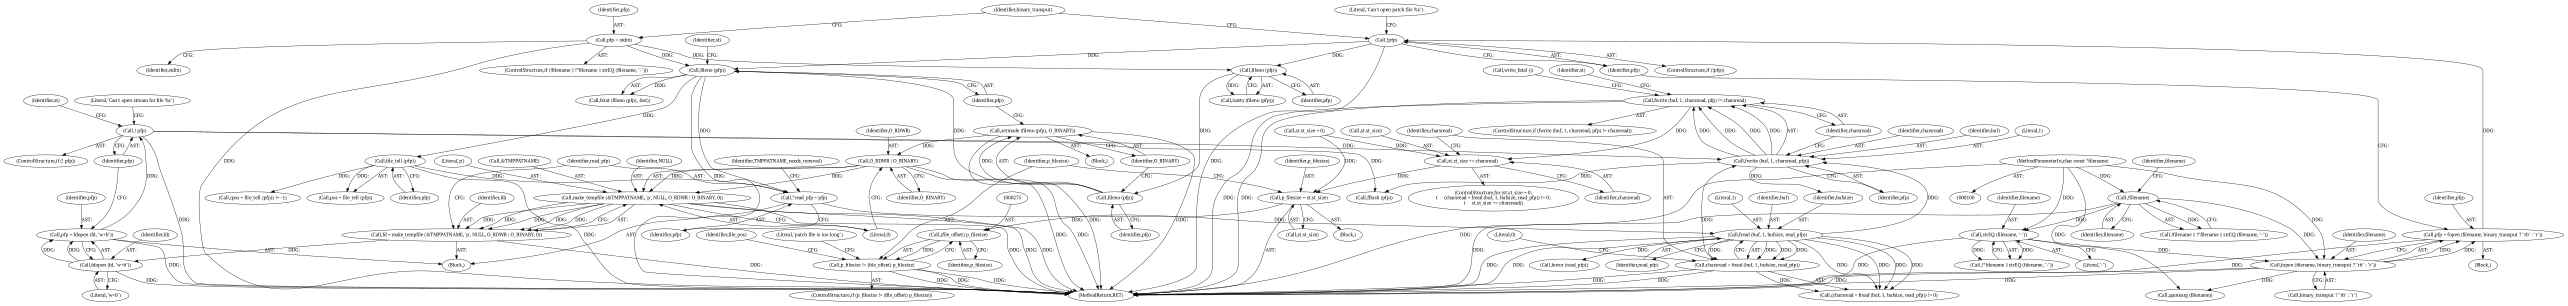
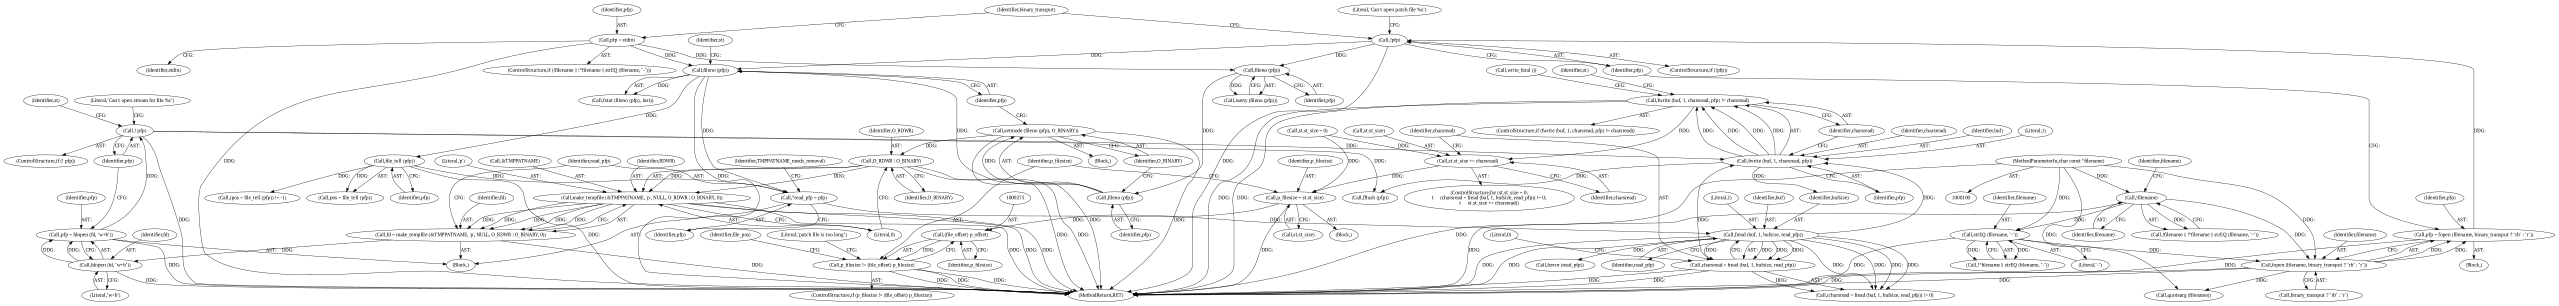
node "(Identifier,NULL)": label "(Identifier,NULL)" -> "(Identifier,RDWR)"
node "(Call,(file_offset) p_filesize)": label "(Call,(file_offset) p_filesize)" -> "(Call,(file_offset) p_offset)"
edge "(Call,p_filesize = st.st_size)" -> "(MethodReturn,RET)": label "AST: " -> "DDG: "
